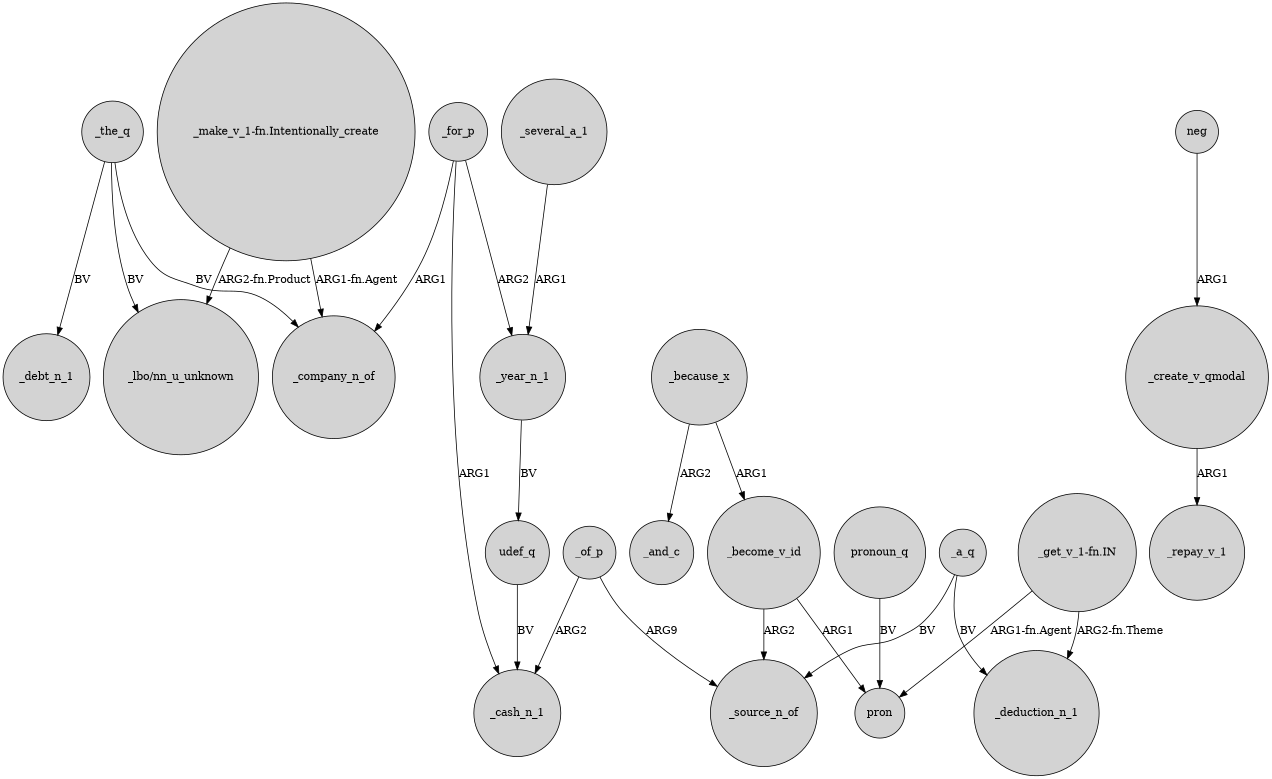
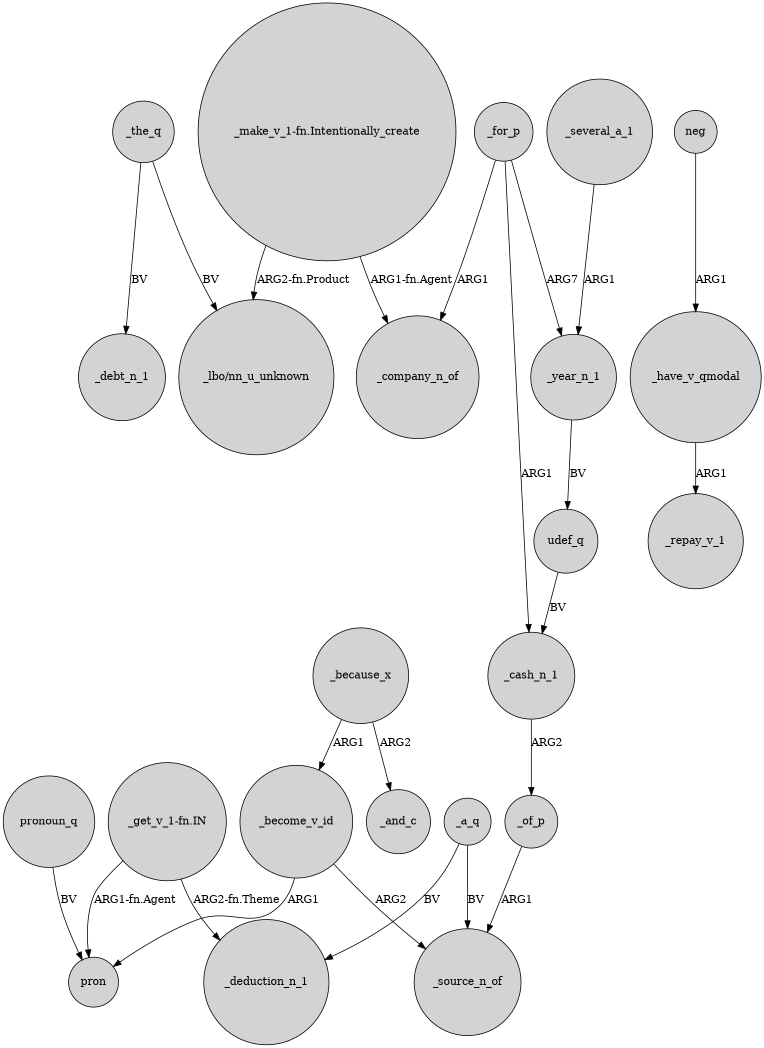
edge "_the_q" -> "_company_n_of": removed, label "BV"
edge "_for_p" -> "_year_n_1": label "ARG2" -> "ARG7"
node "_create_v_qmodal": label "_create_v_qmodal" -> "_have_v_qmodal"
edge "_of_p" -> "_cash_n_1": reversed
edge "_of_p" -> "_source_n_of": label "ARG9" -> "ARG1"
